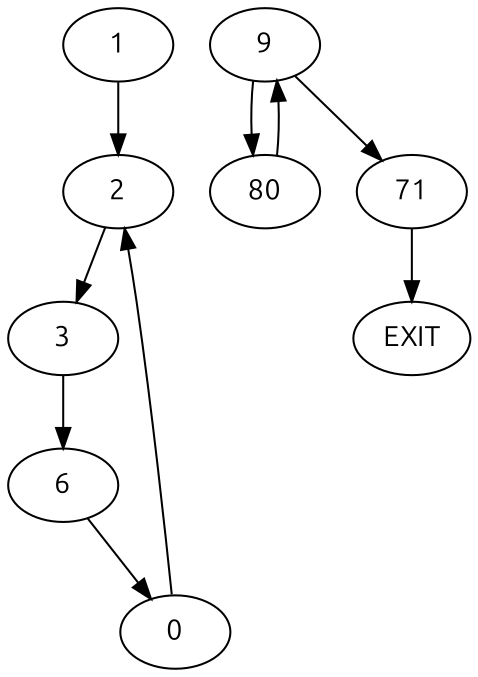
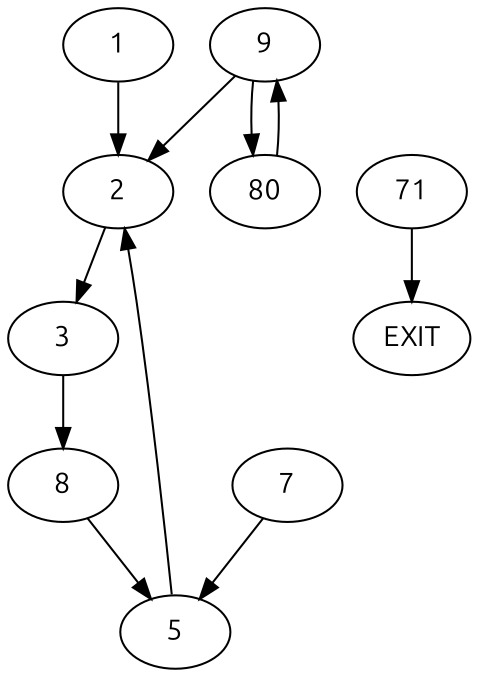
edge "9" -> "71": now "9" -> "2"
node "6": label "6" -> "8"
node "7": added
node "0": label "0" -> "5"
